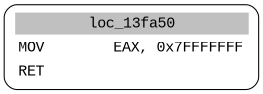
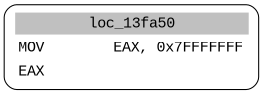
node "loc_13fa50": text "RET" -> "EAX"
